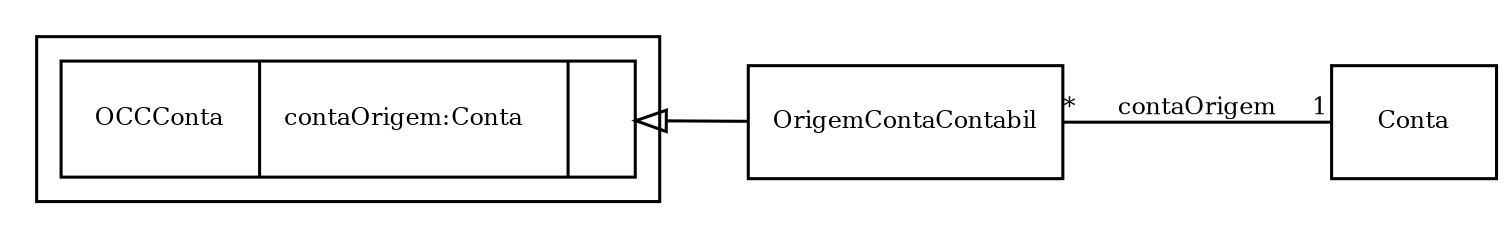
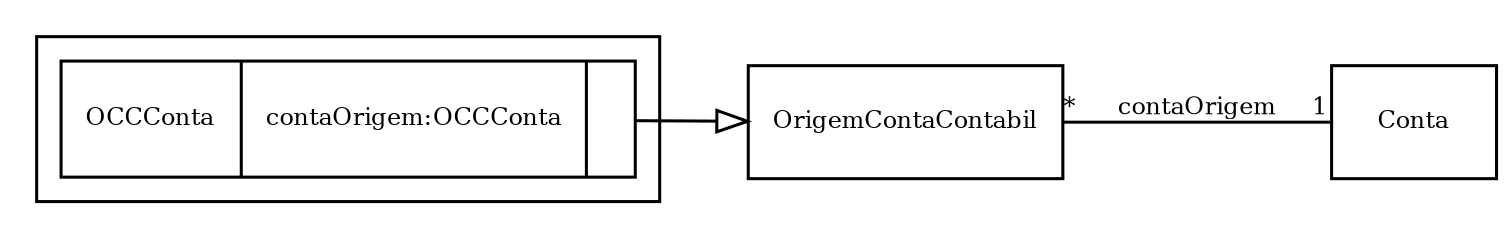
node "OCCConta": text "contaOrigem:Conta" -> "contaOrigem:OCCConta"
edge "OrigemContaContabil" -> "OCCConta": reversed
